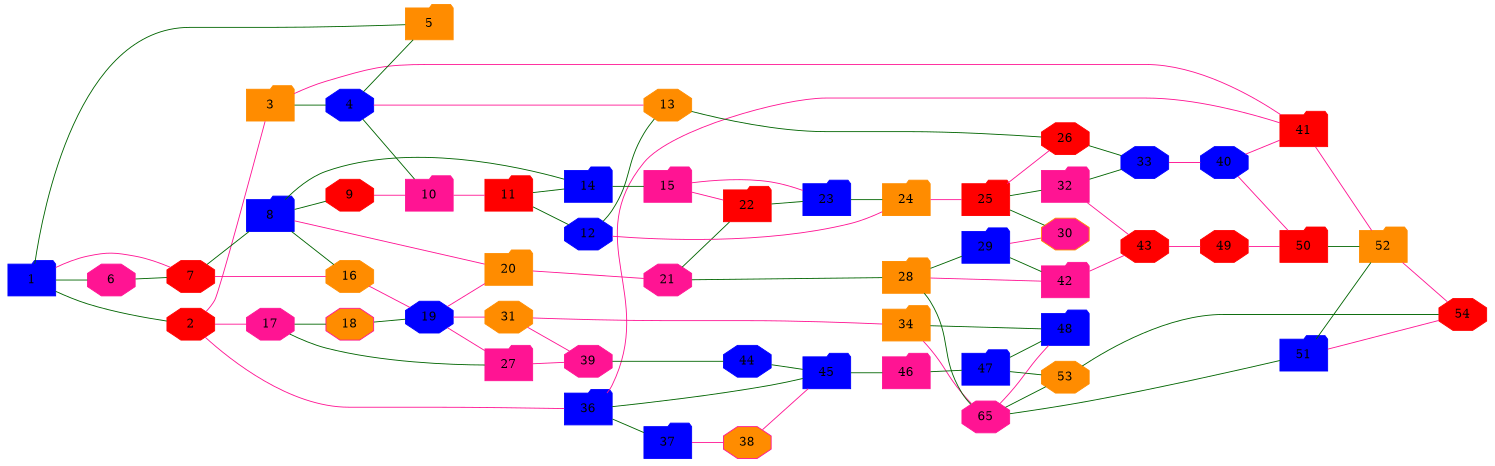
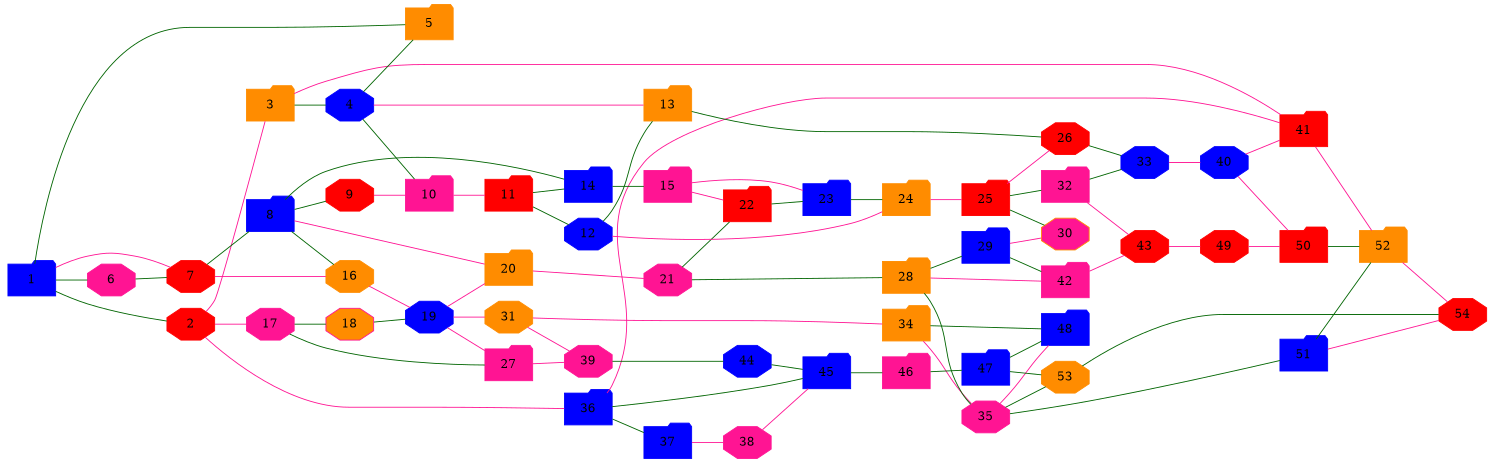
node "13": shape octagon -> folder
node "65": label "65" -> "35"
node "38": fillcolor darkorange -> deeppink
